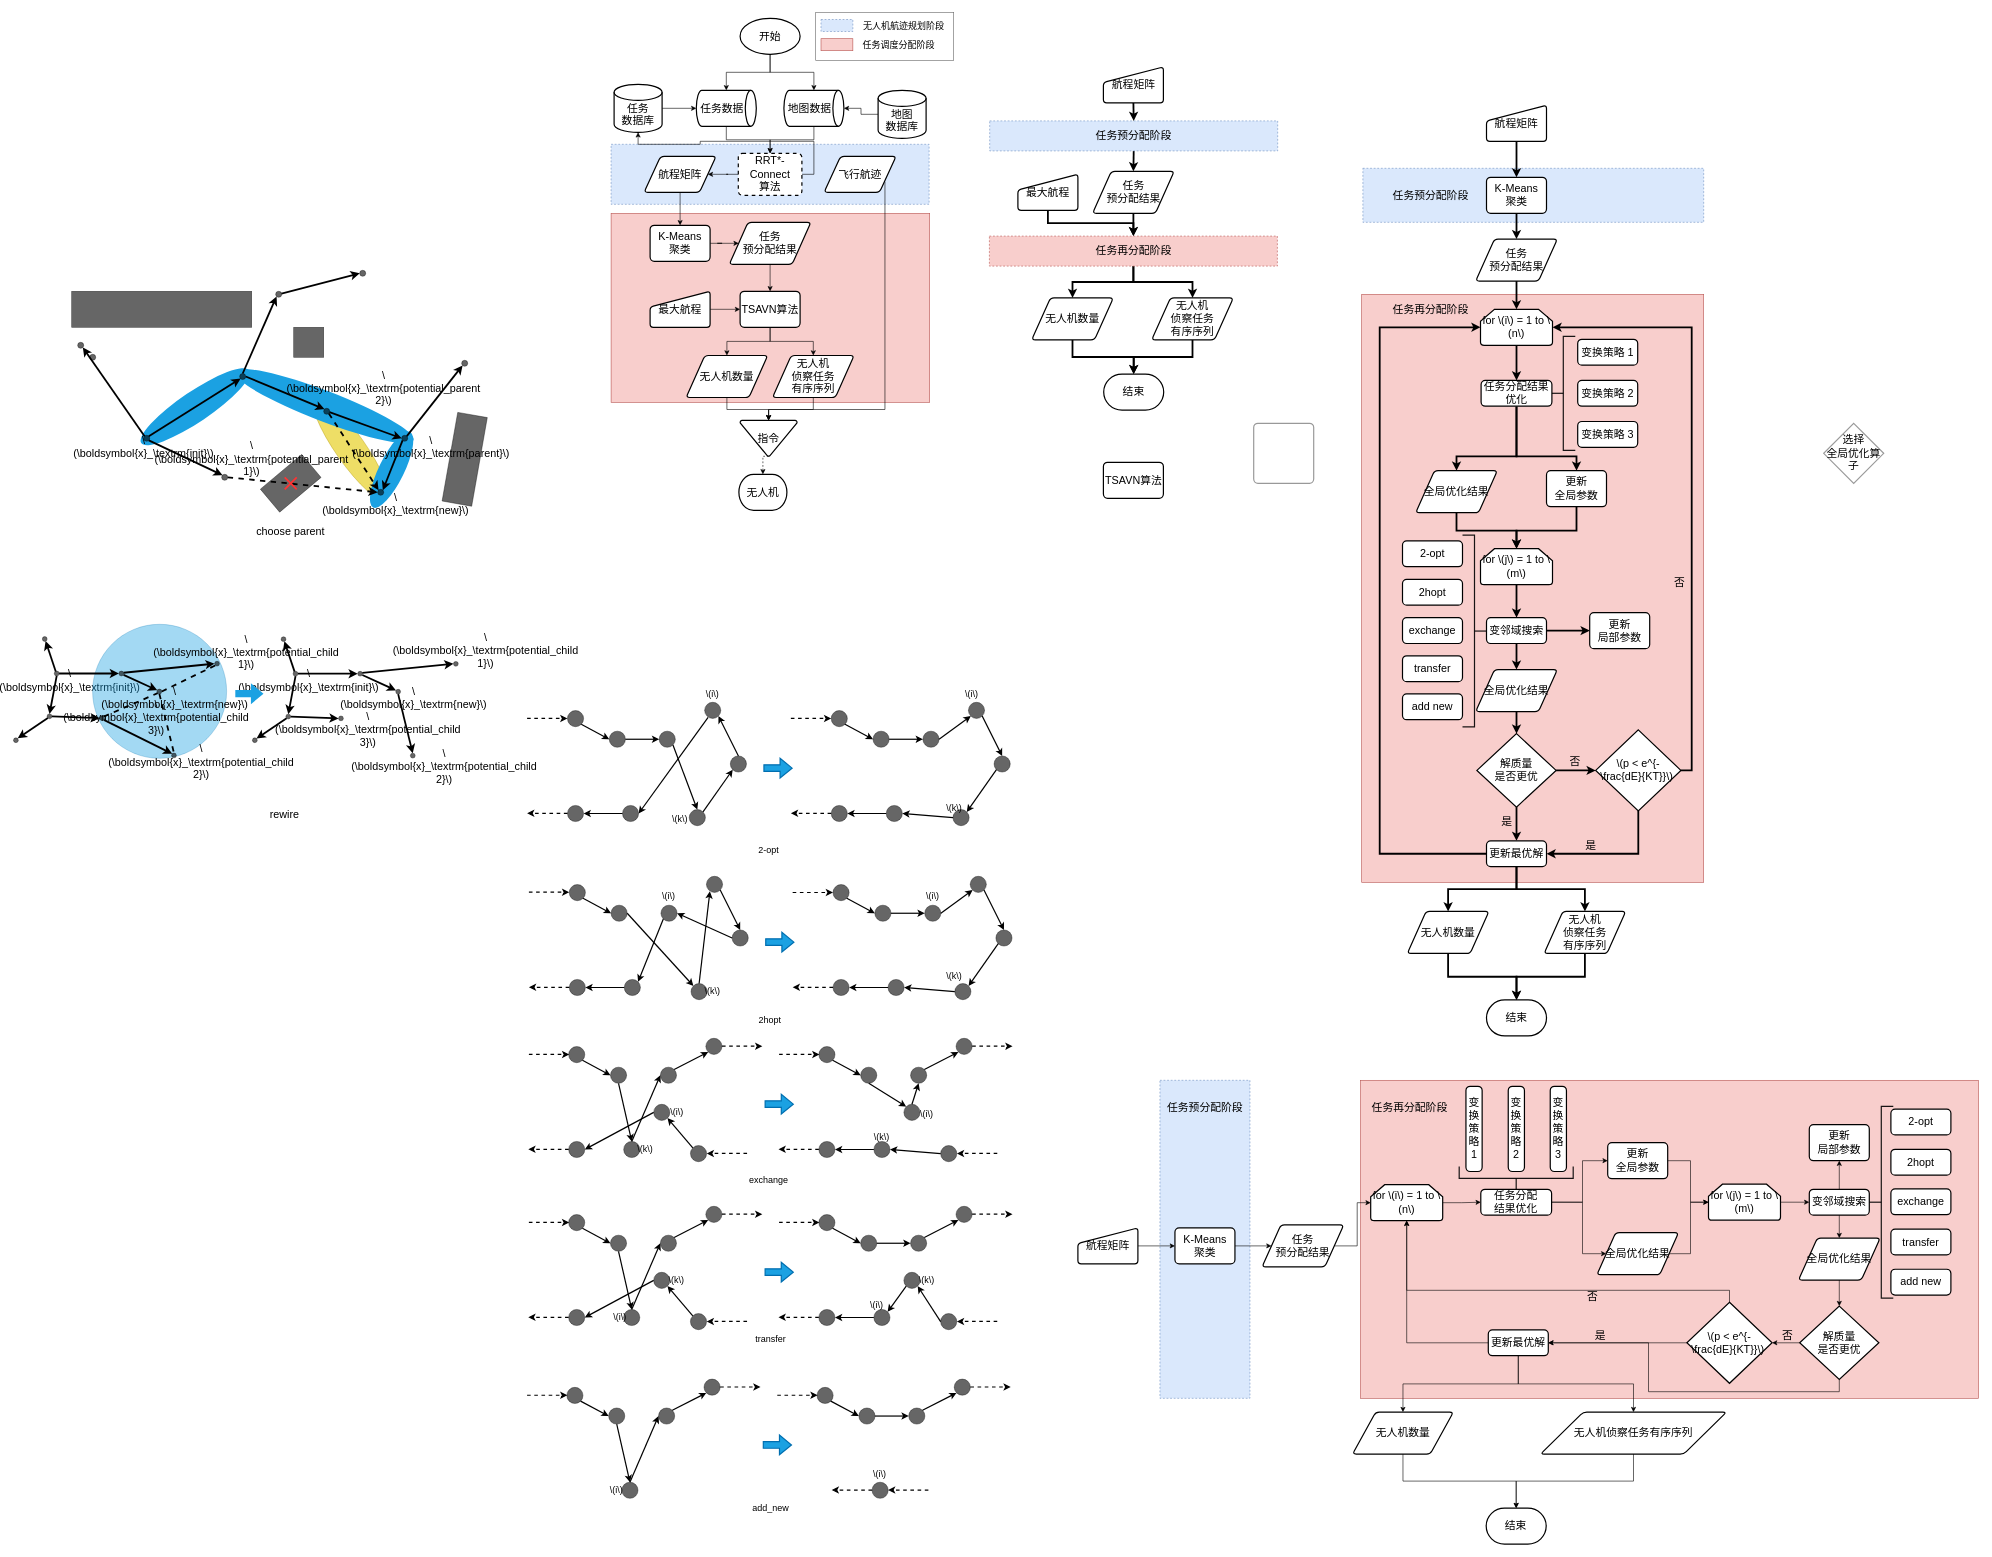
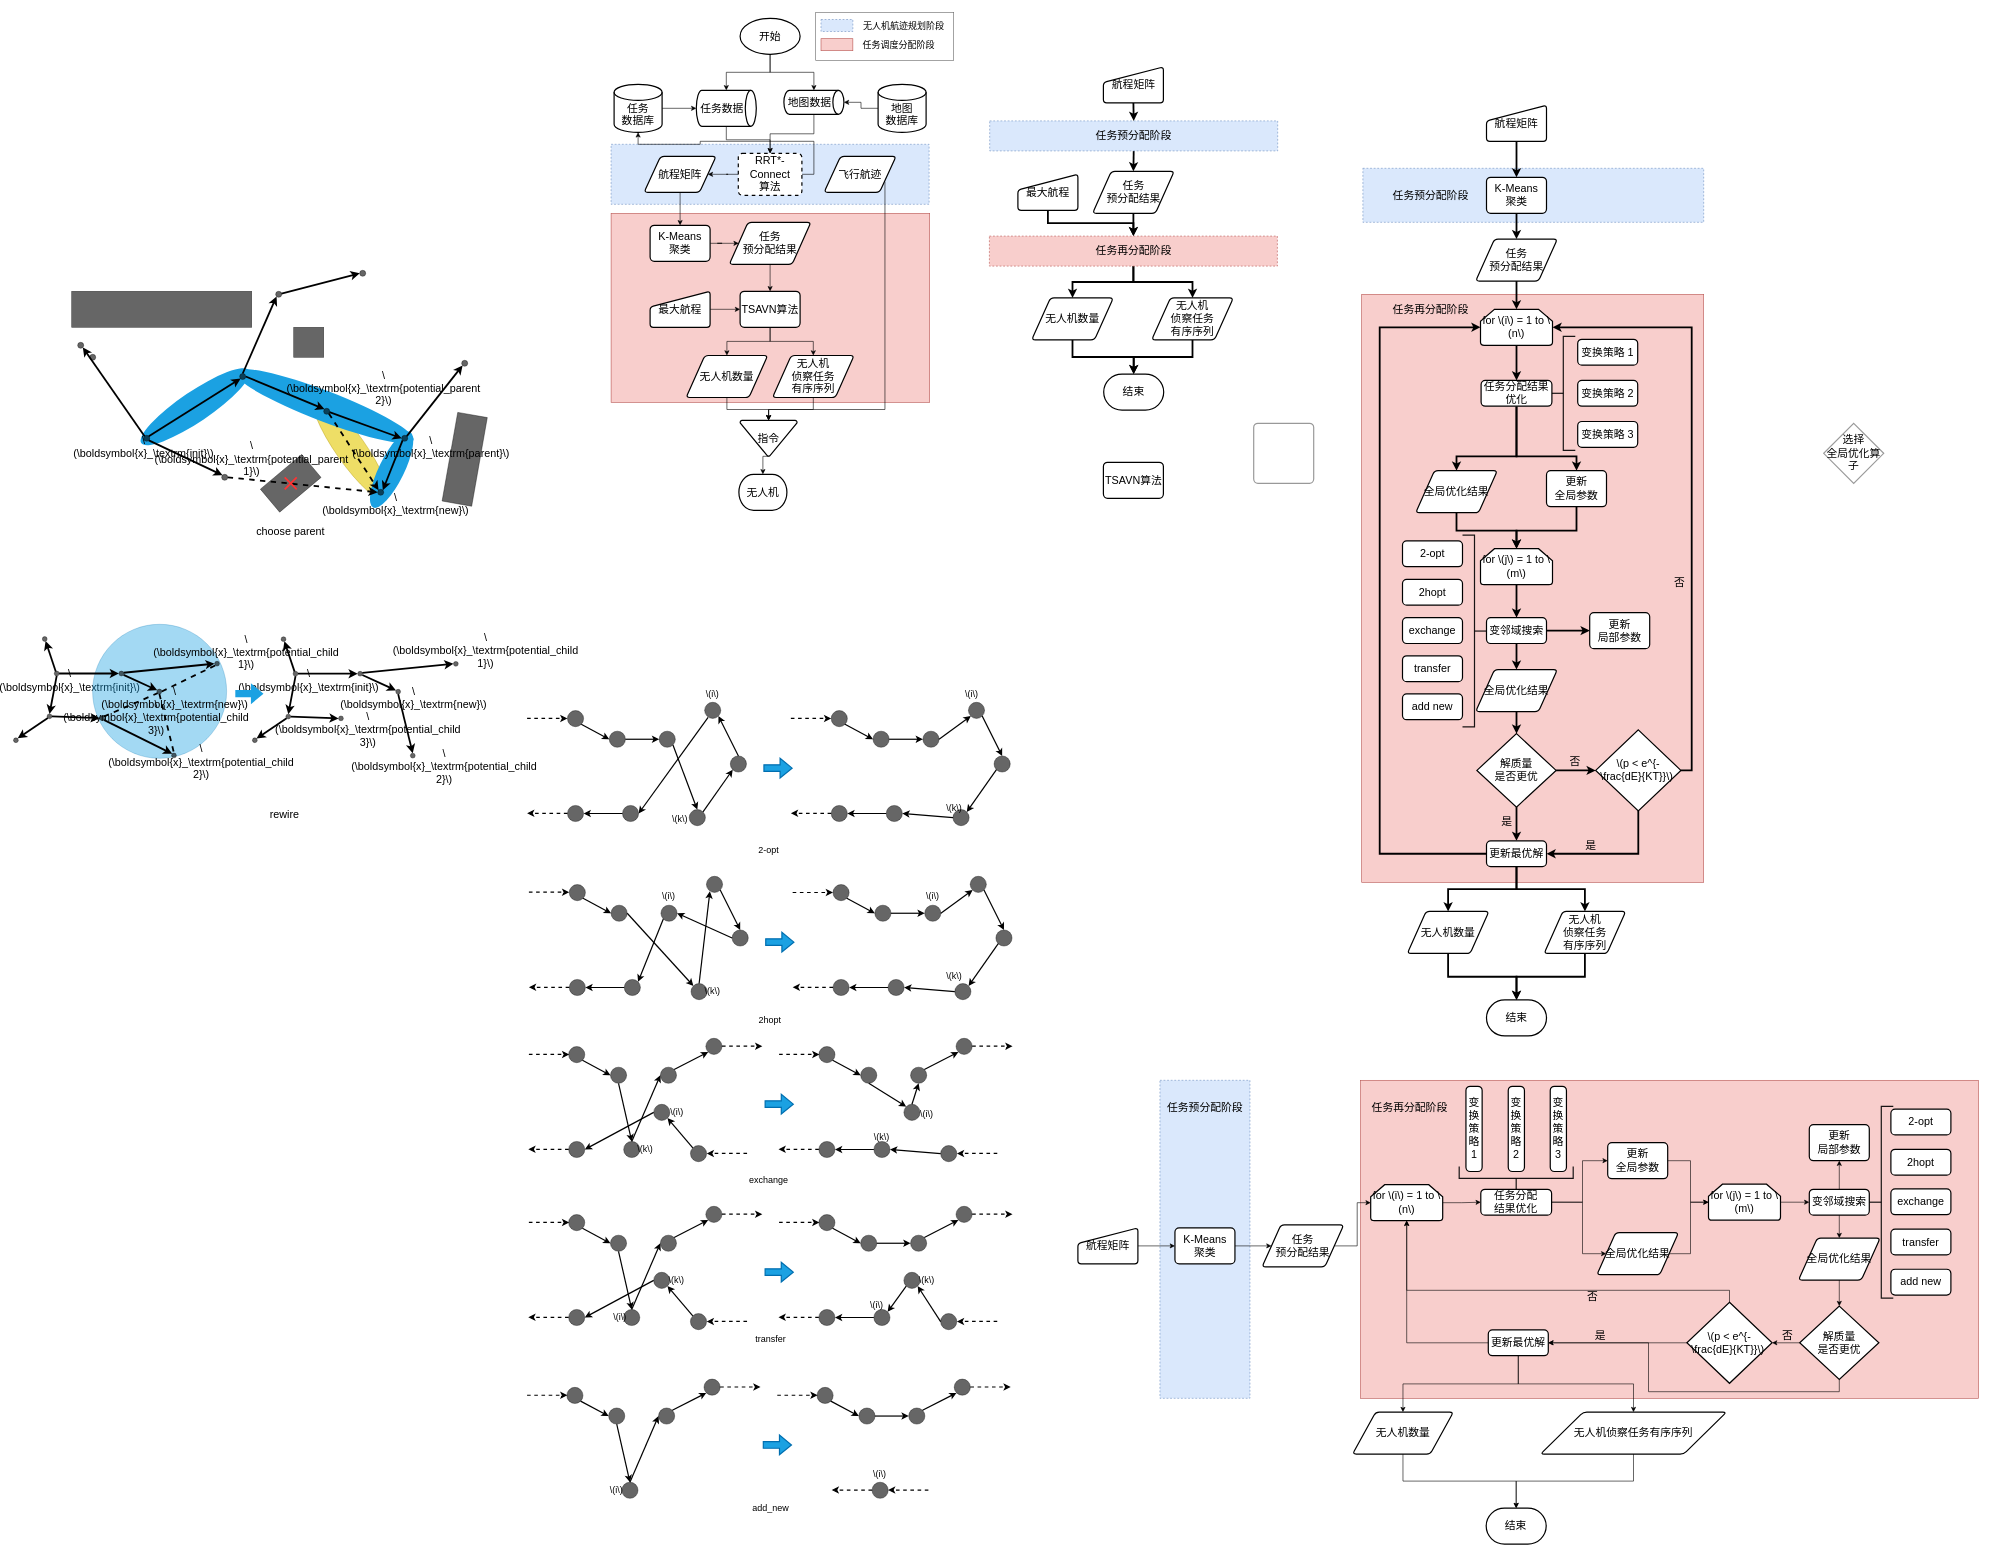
node "地图数据": size 60x36 -> 60x24
node "地图 数据库": moved (902, 114) -> (902, 108)
edge "指令" -> "无人机": style dashed -> solid
